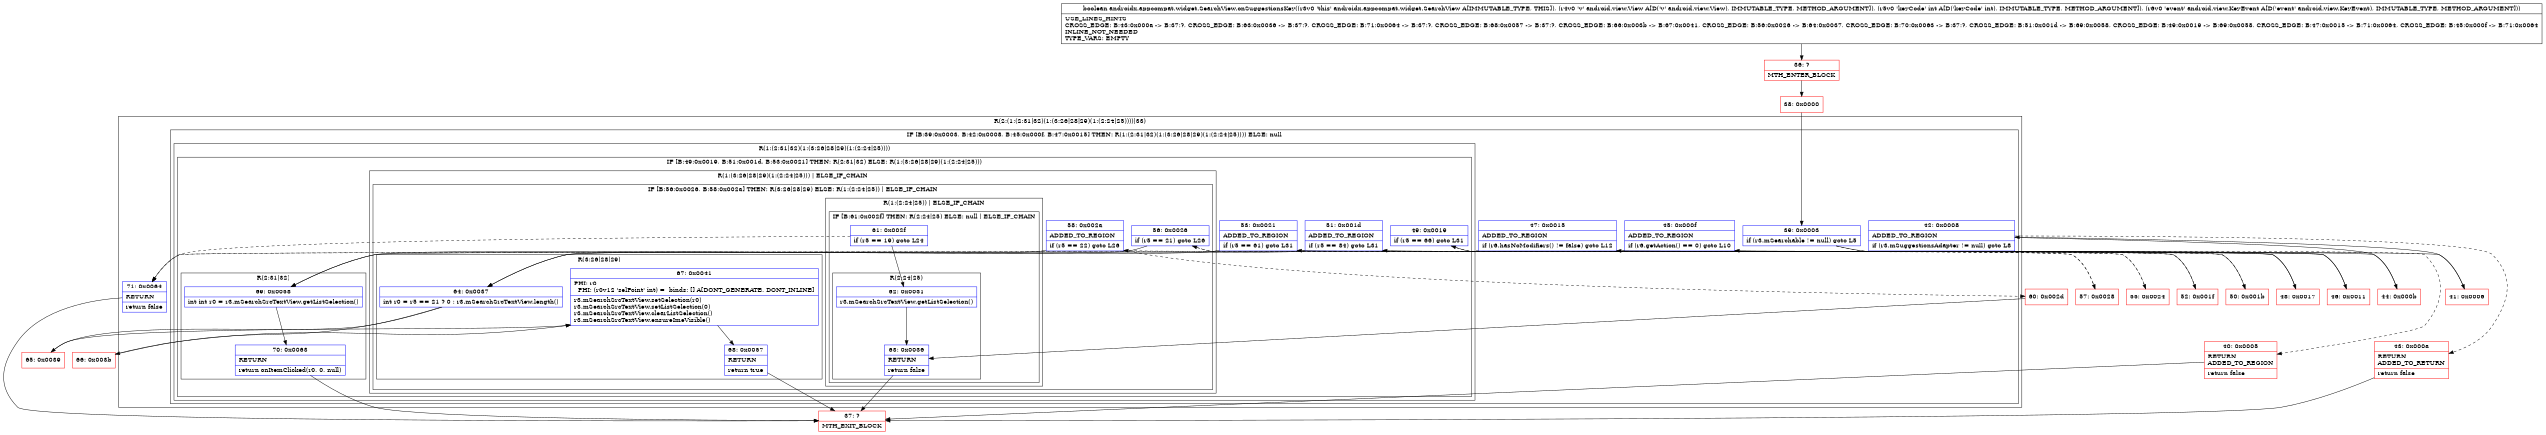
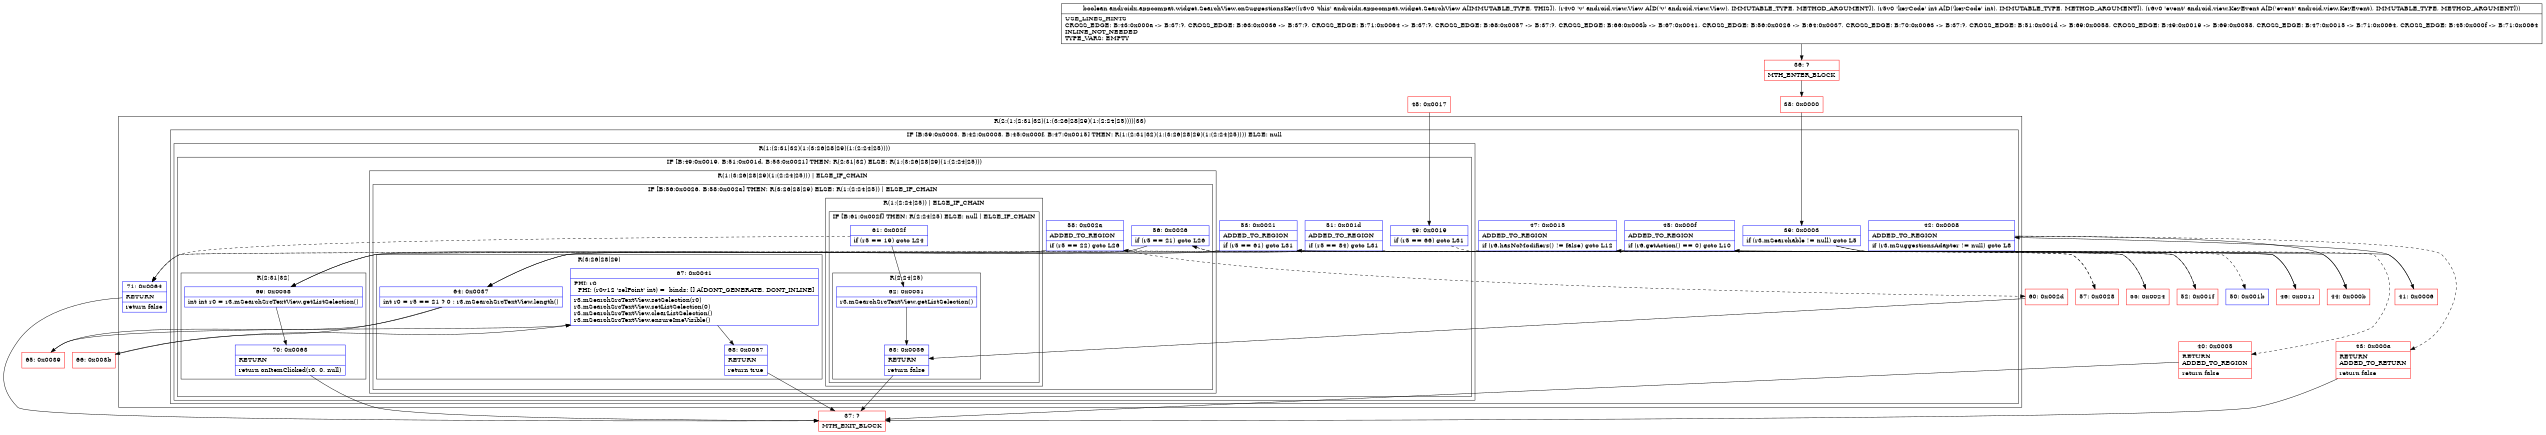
edge "50: 0x001b" -> "51: 0x001d": removed
edge "53: 0x0021" -> "55: 0x0024": style dashed -> solid
edge "47: 0x0015" -> "48: 0x0017": removed
node "50: 0x001b": color red -> blue
